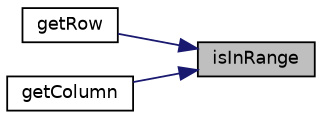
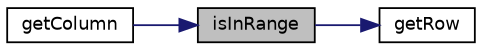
edge "getRow" -> "isInRange": reversed
